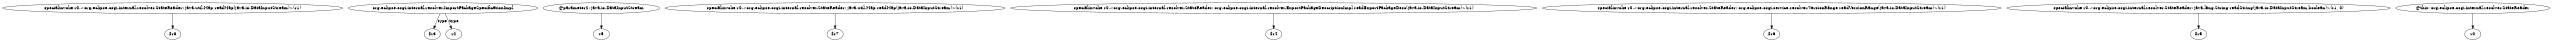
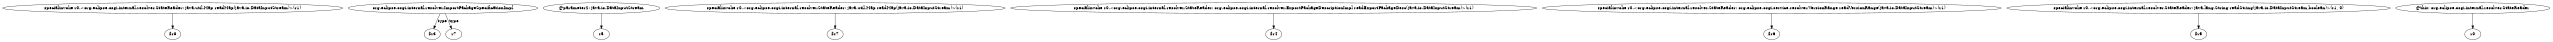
node "r2": label "r2" -> "r7"
